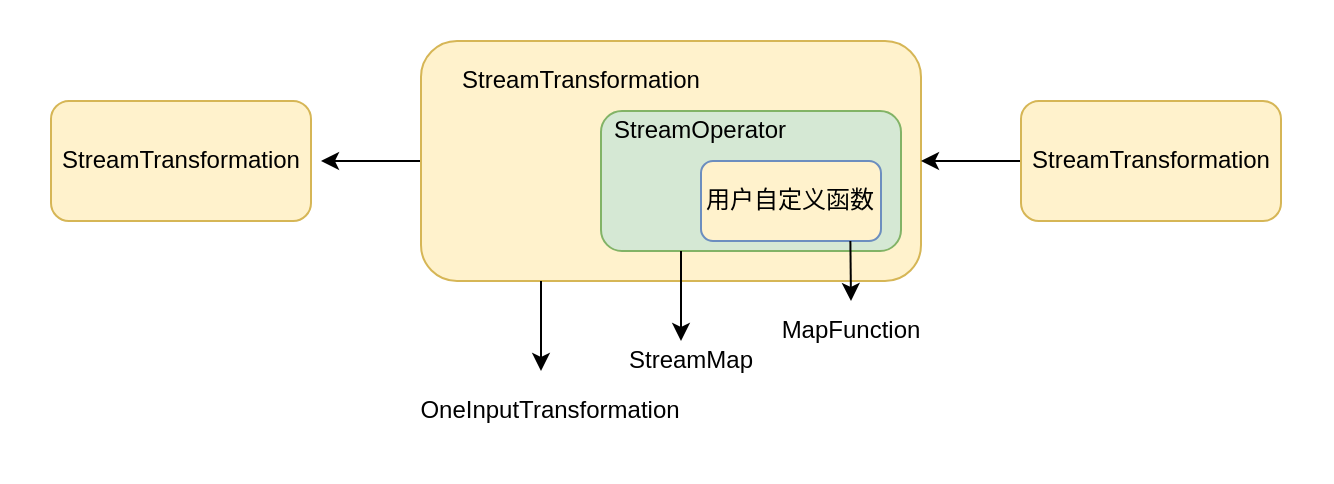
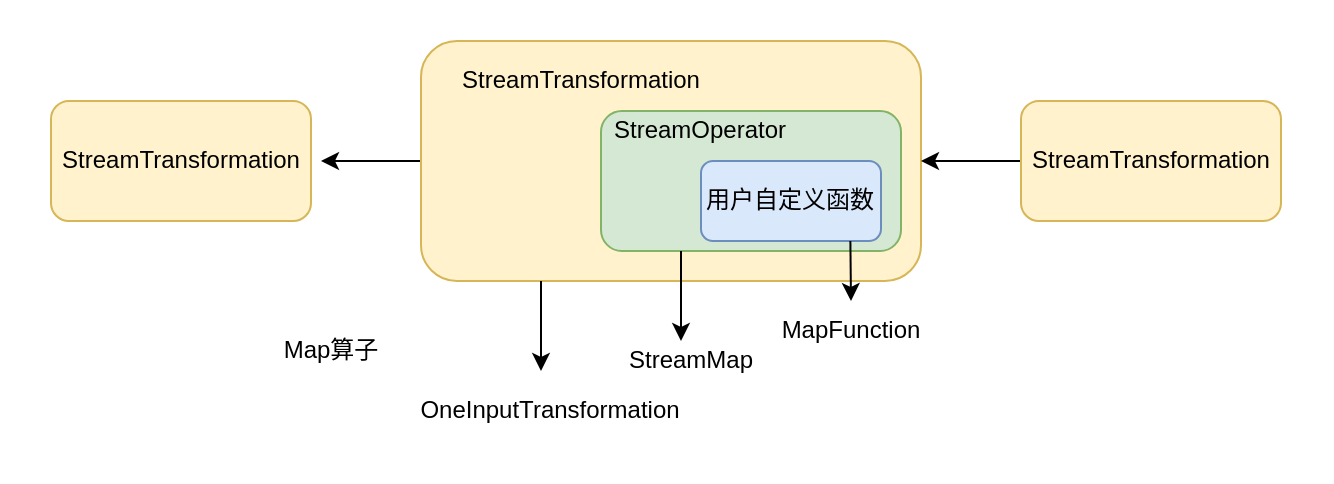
node "用户自定义函数": fillcolor #fff2cc -> #dae8fc
node "Map算子": added
